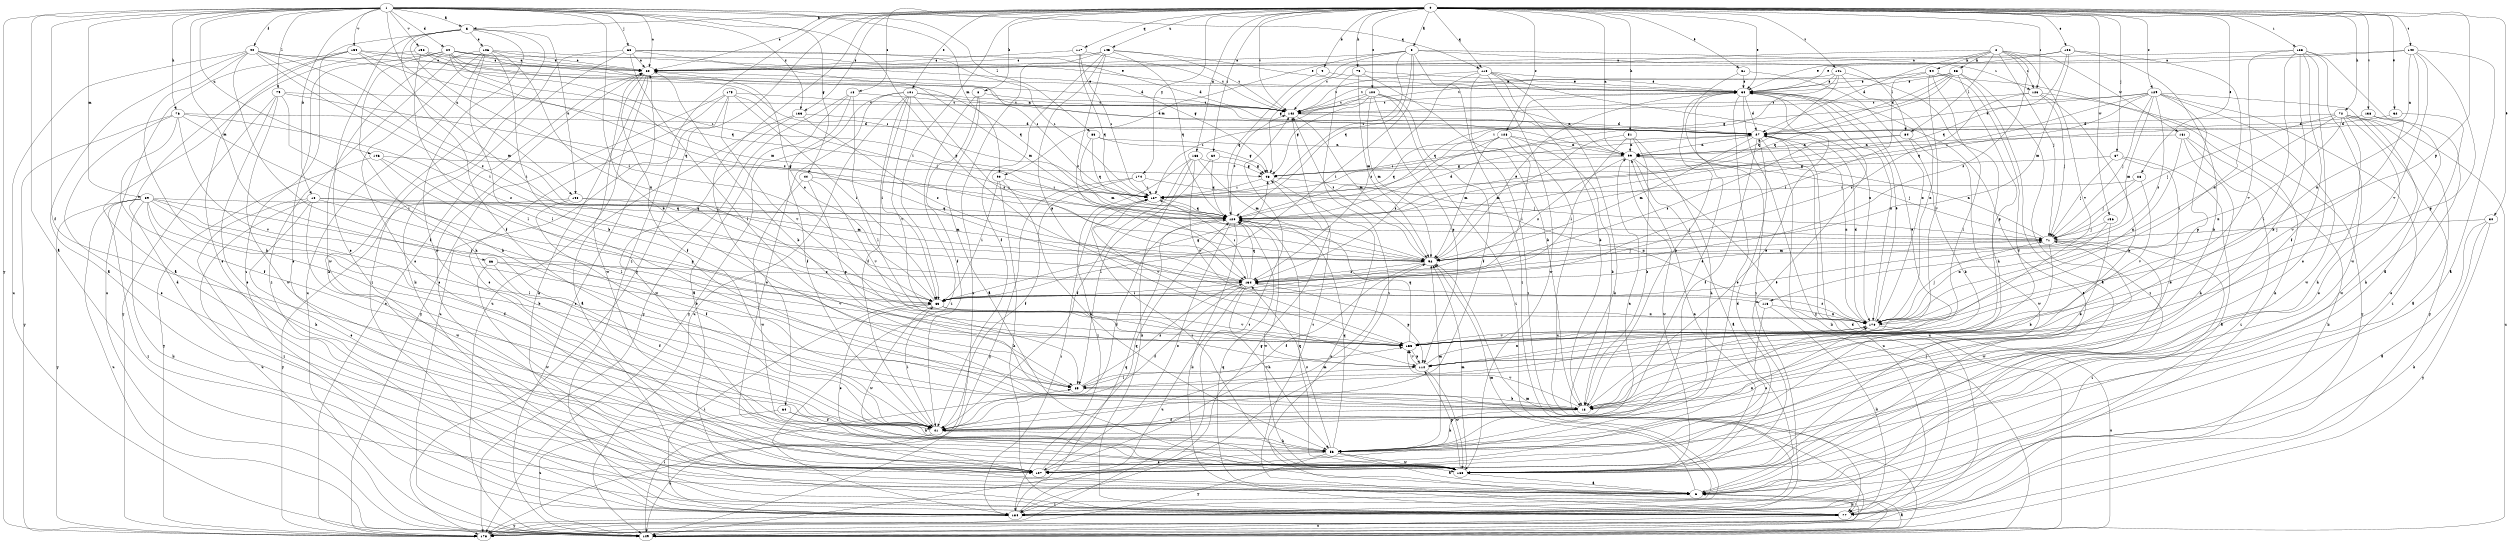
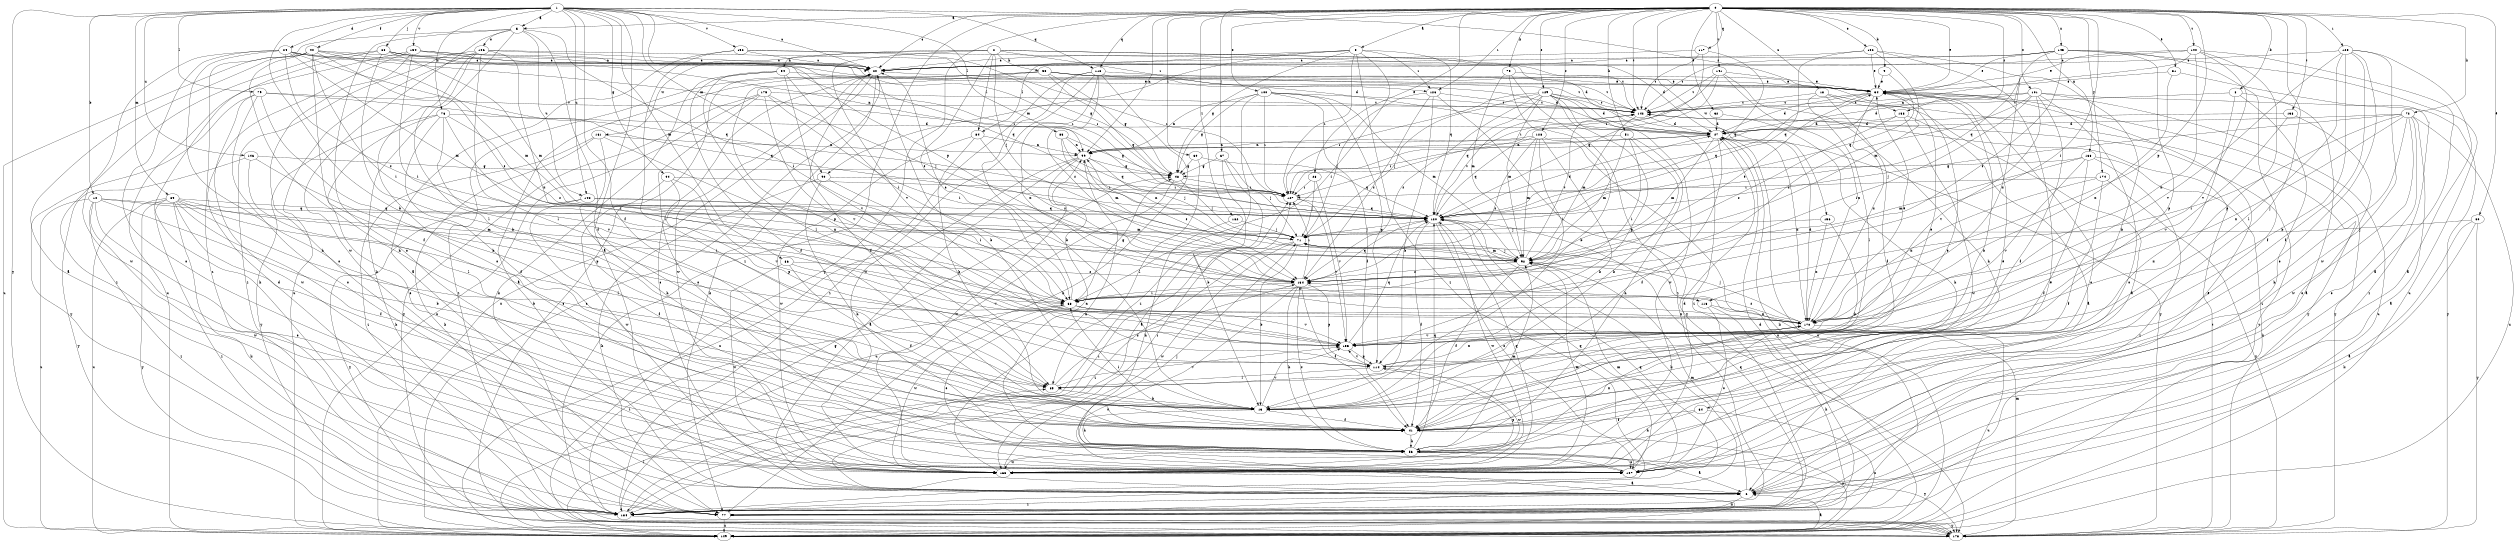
node "182": added
edge "8" -> "41": label "f" -> "x"
